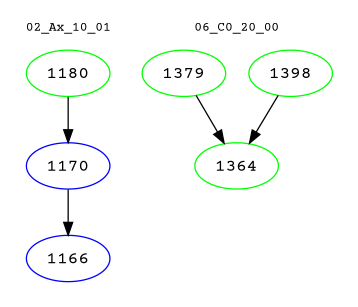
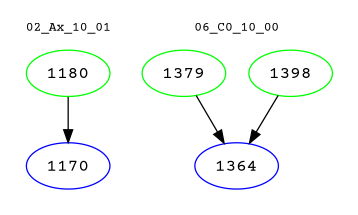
cluster "06_C0_20_00": label "06_C0_20_00" -> "06_C0_10_00"
node "1364": color green -> blue
node "1166": removed
